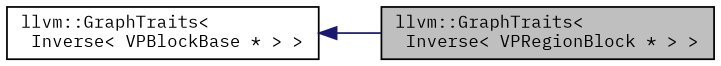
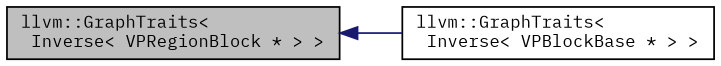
edge "llvm::GraphTraits< Inverse< VPRegionBlock * > >" -> "llvm::GraphTraits< Inverse< VPBlockBase * > >": reversed
